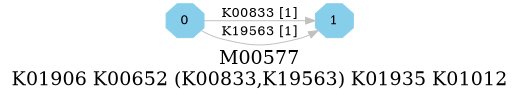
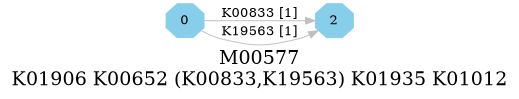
node "1": label "1" -> "2"
